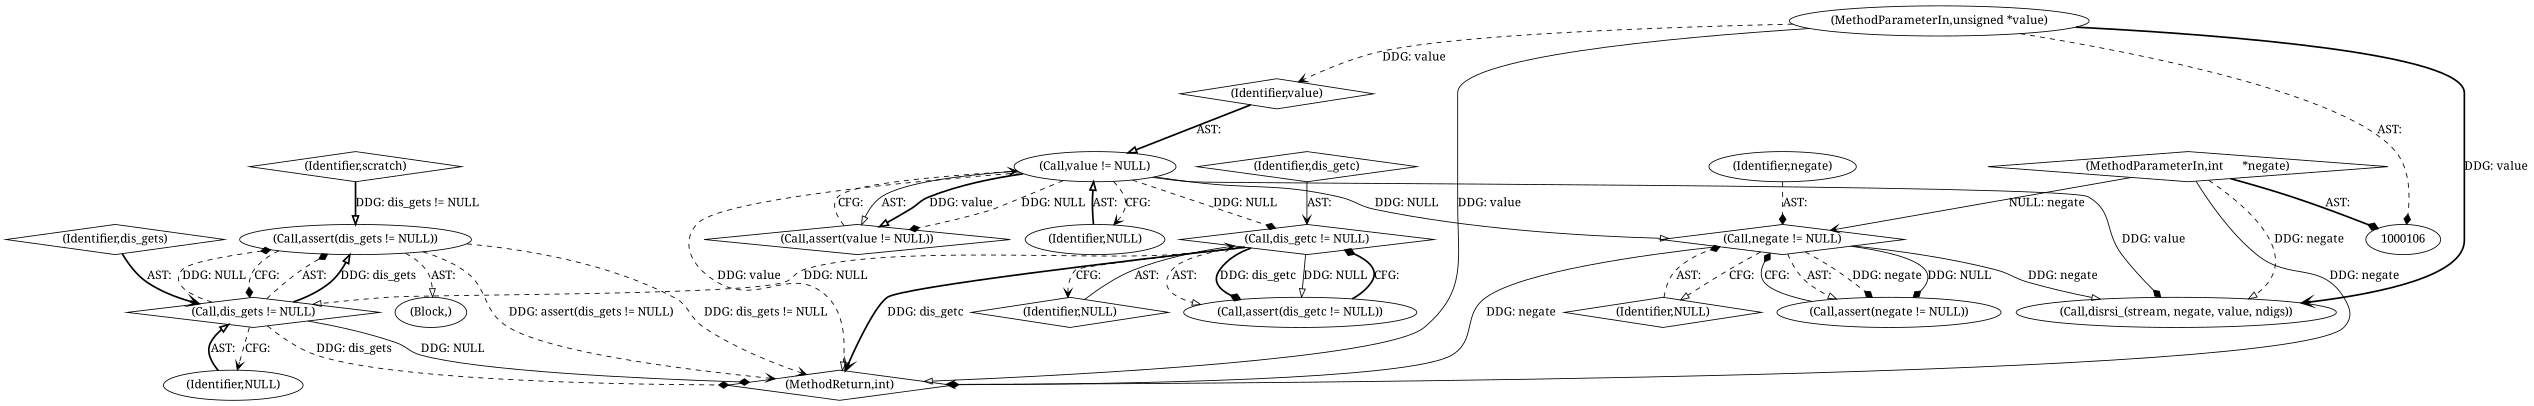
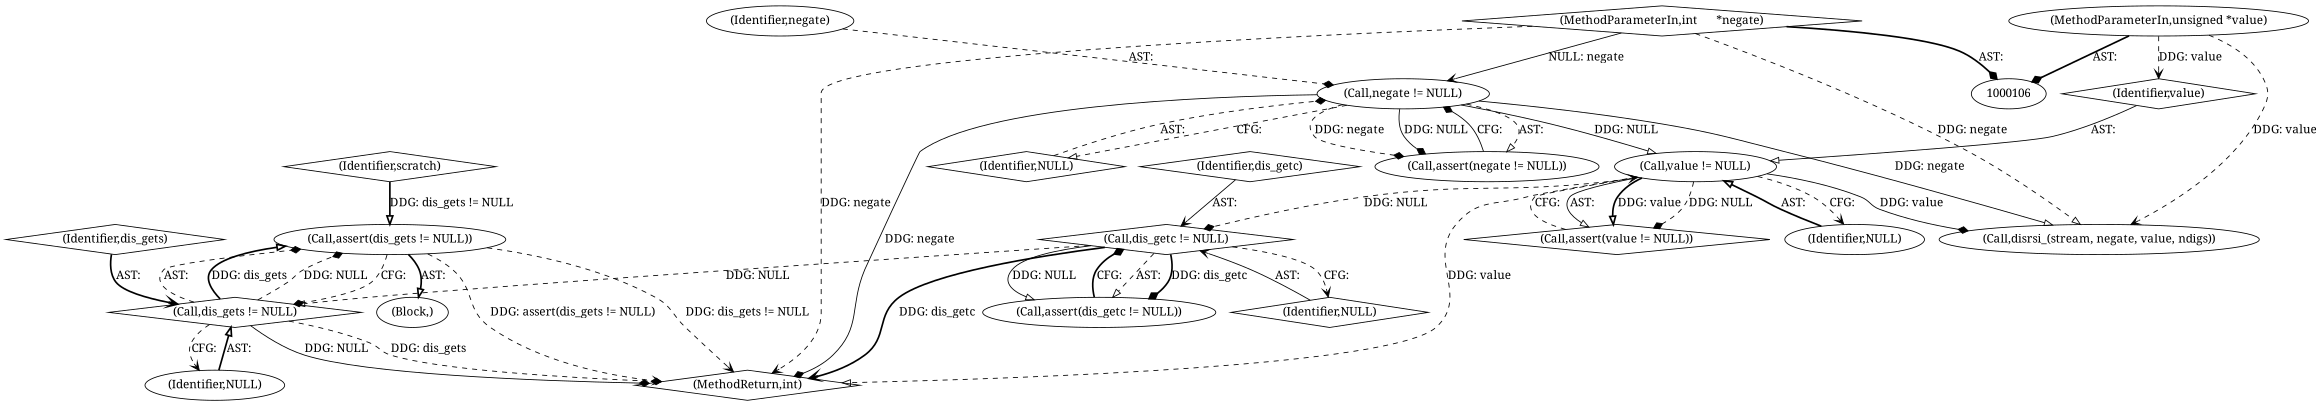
edge "(MethodParameterIn,unsigned *value)" -> "(Call,disrsi_(stream, negate, value, ndigs))": style bold -> dashed
edge "(MethodParameterIn,unsigned *value)" -> "1000106": style dashed -> bold
edge "(Identifier,value)" -> "(Call,value != NULL)": style bold -> solid
edge "(Call,value != NULL)" -> "(Call,negate != NULL)": reversed
node "(Call,negate != NULL)": shape diamond -> ellipse
edge "(Call,assert(dis_gets != NULL))" -> "(Block,)": style dashed -> bold
edge "(MethodParameterIn,unsigned *value)" -> "(MethodReturn,int)": removed, label "DDG: value"
edge "(MethodParameterIn,int      *negate)" -> "(MethodReturn,int)": style solid -> dashed
